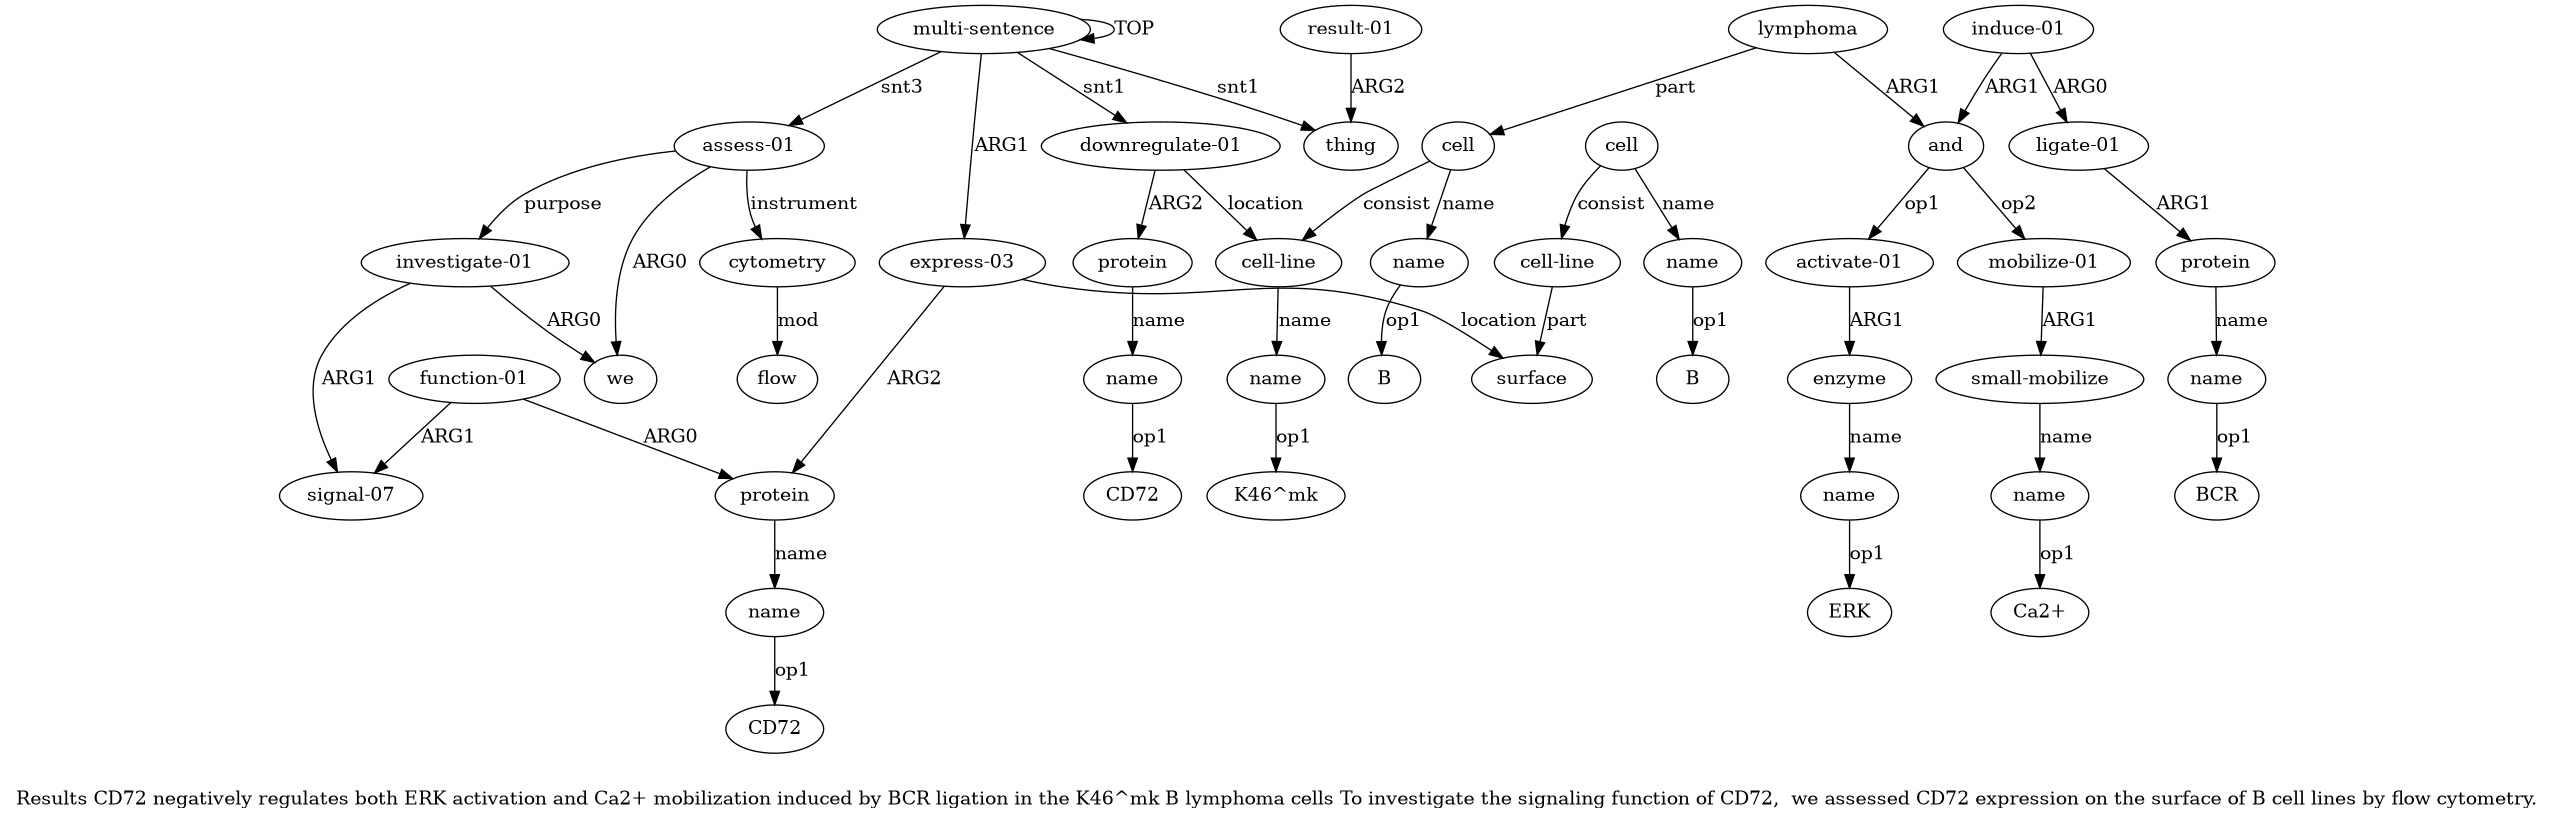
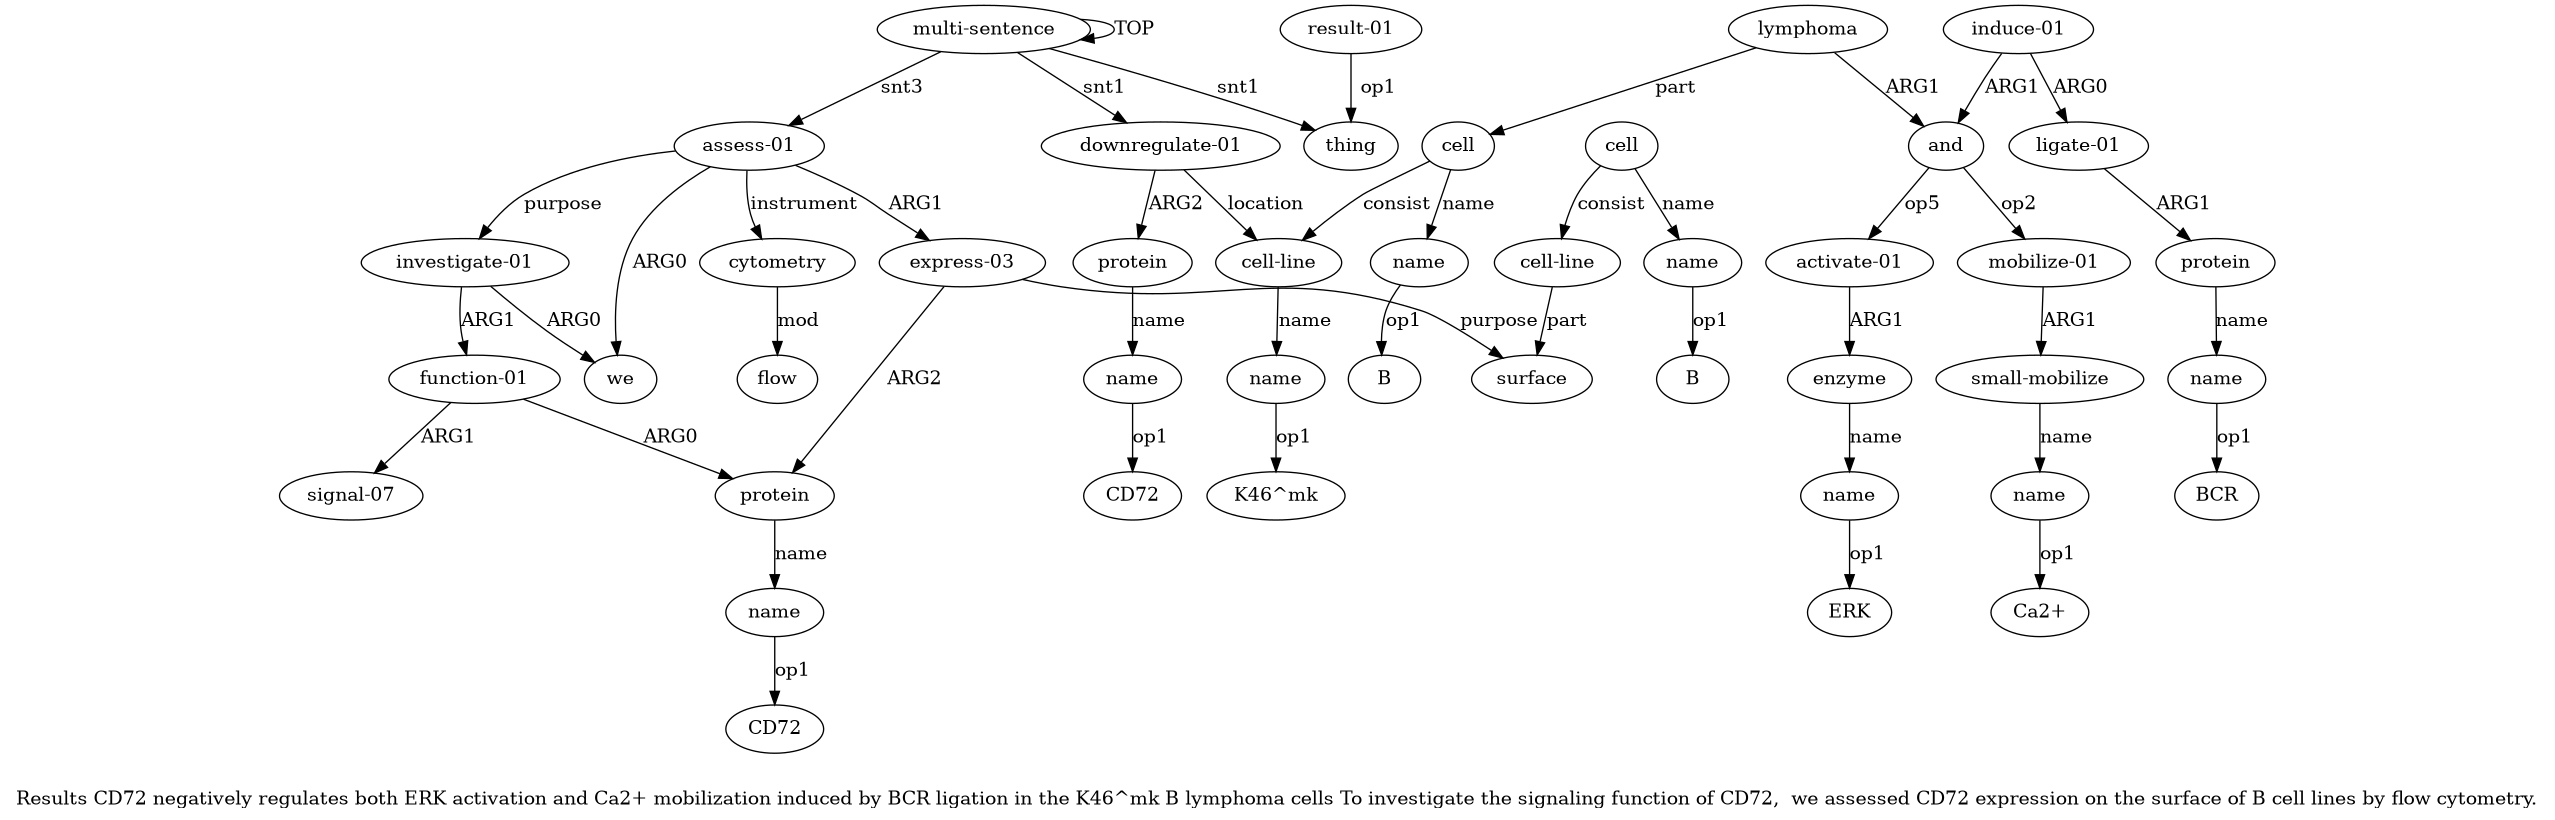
edge "result-01" -> "thing": label "ARG2" -> "op1"
edge "multi-sentence" -> "express-03": now "assess-01" -> "express-03"
edge "and" -> "activate-01": label "op1" -> "op5"
edge "express-03" -> "surface": label "location" -> "purpose"
edge "investigate-01" -> "signal-07": now "investigate-01" -> "function-01"
